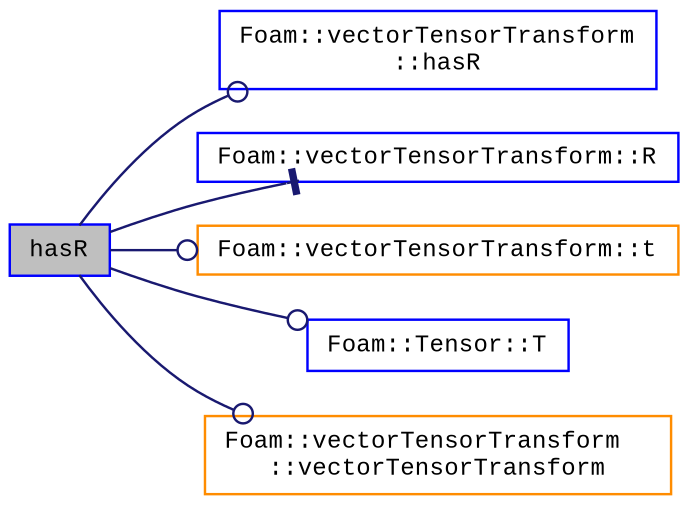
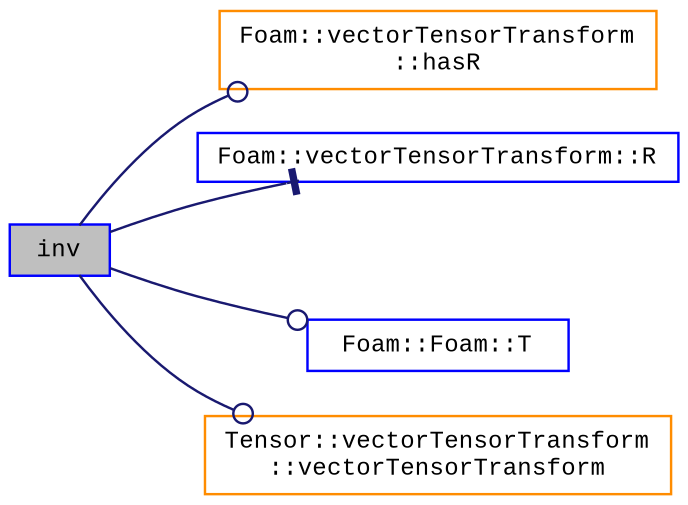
node "Foam::vectorTensorTransform ::hasR": color blue -> darkorange
node "hasR": label "hasR" -> "inv"
node "Foam::vectorTensorTransform::t": removed
node "Foam::Tensor::T": label "Foam::Tensor::T" -> "Foam::Foam::T"
node "Foam::vectorTensorTransform ::vectorTensorTransform": label "Foam::vectorTensorTransform ::vectorTensorTransform" -> "Tensor::vectorTensorTransform ::vectorTensorTransform"
